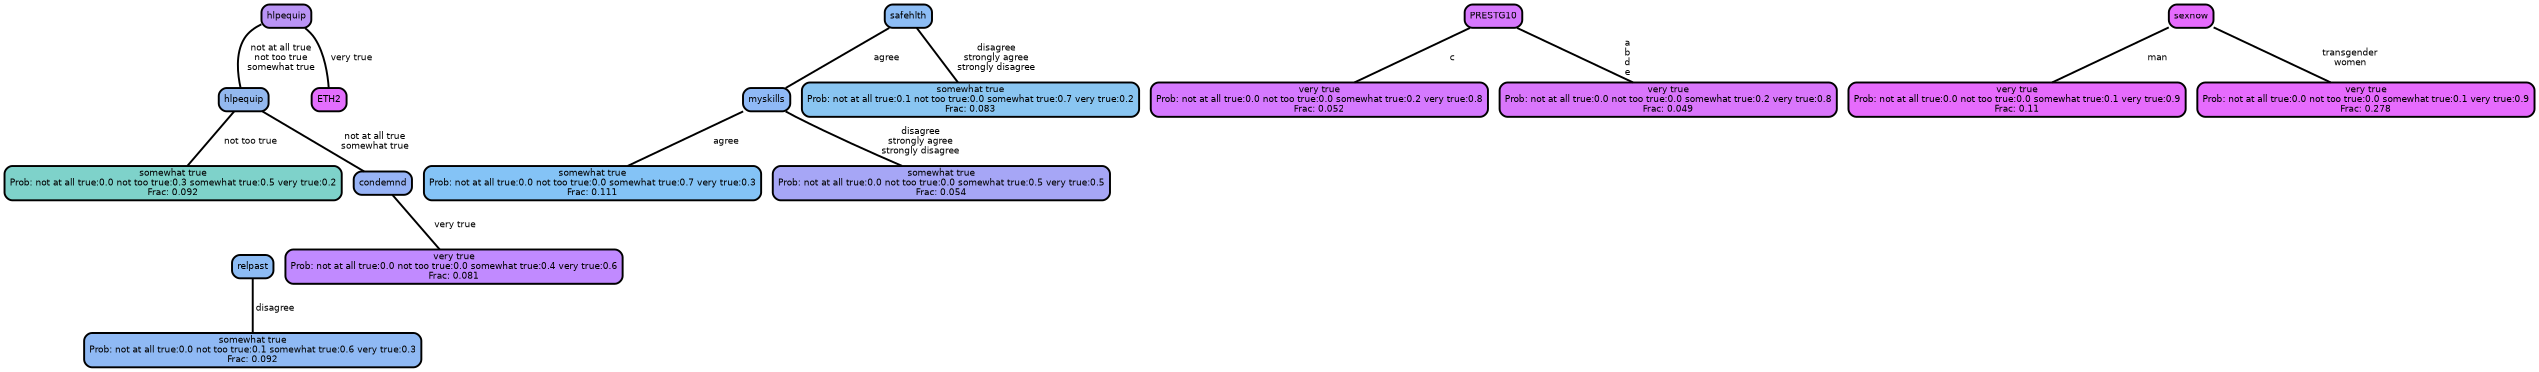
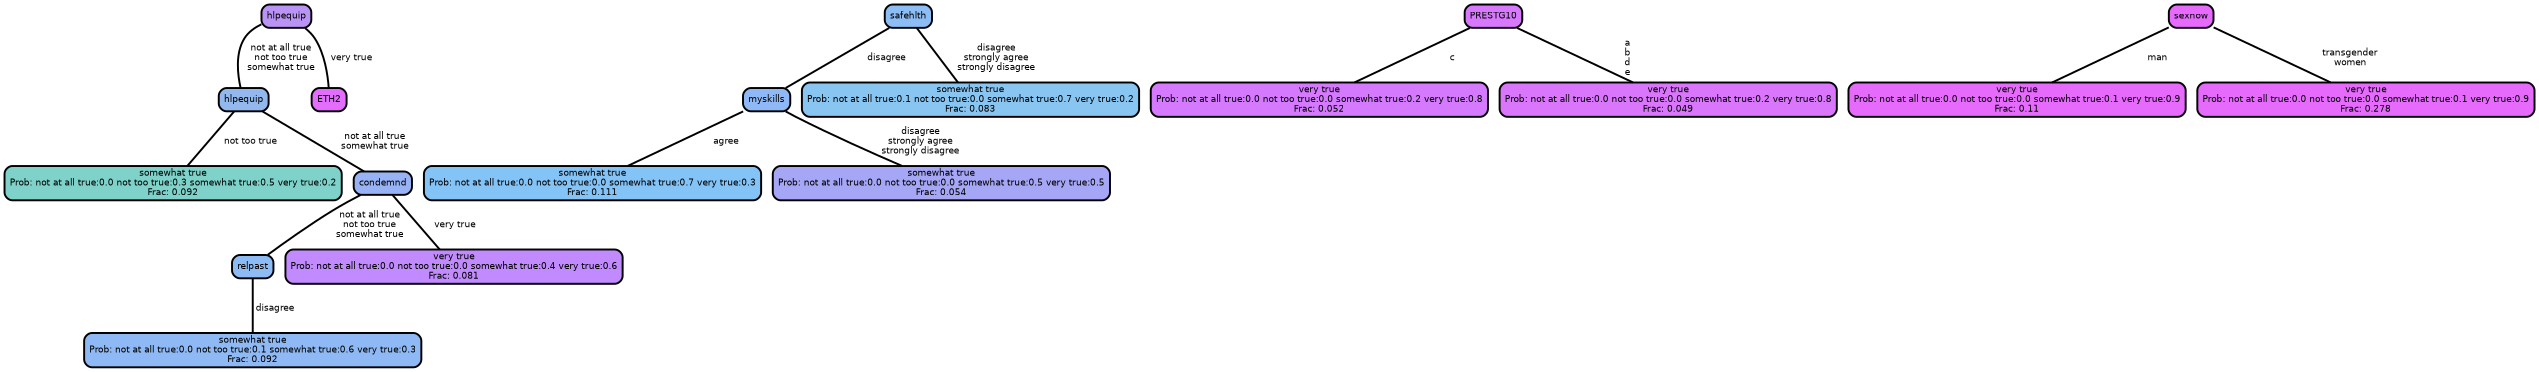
edge "safehlth" -- "myskills": label " agree" -> " disagree"
edge "condemnd" -- "relpast": added, label "not at all true not too true somewhat true"
